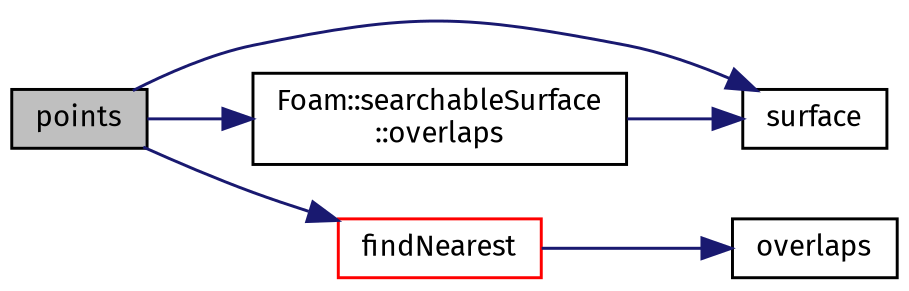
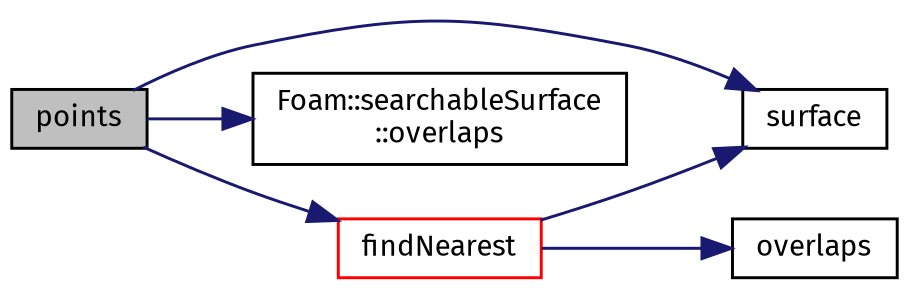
edge "Foam::searchableSurface ::overlaps" -> "surface": now "findNearest" -> "surface"
